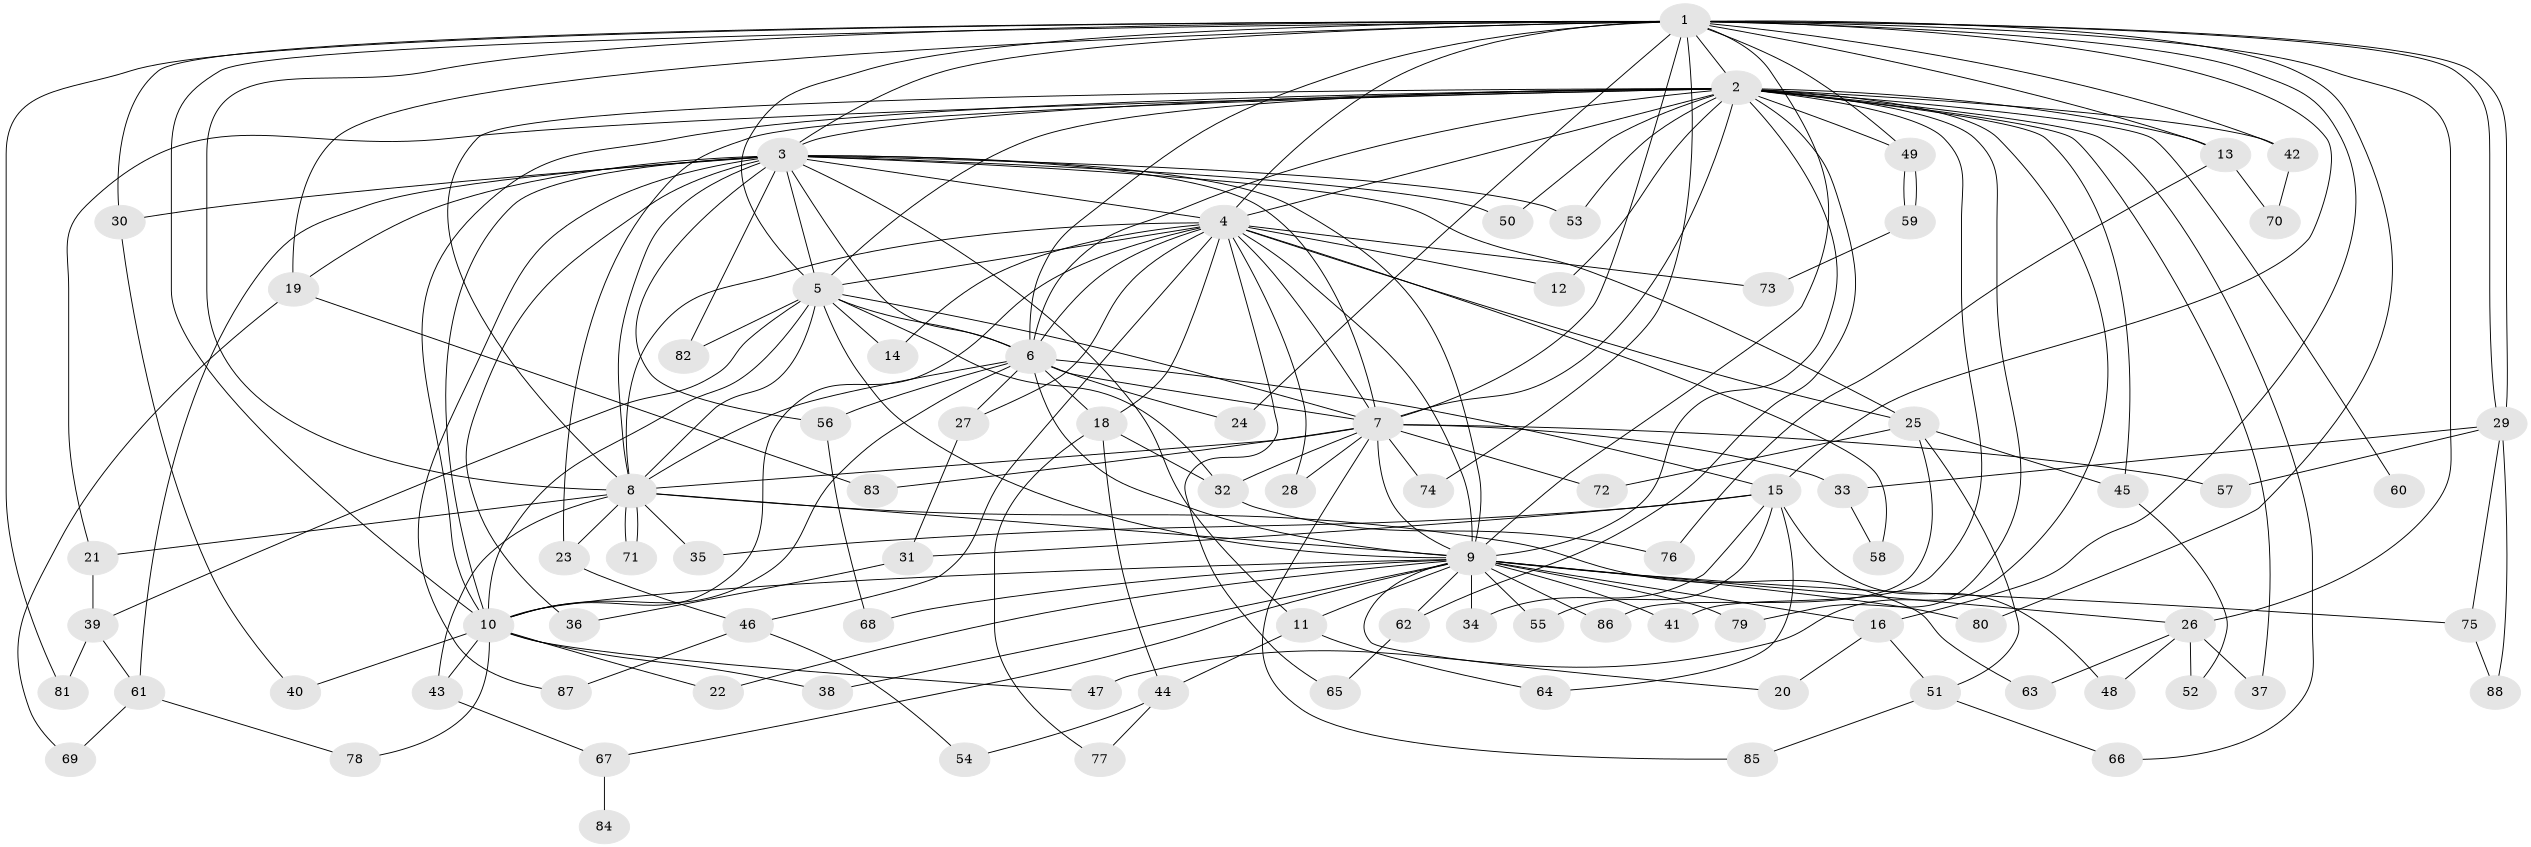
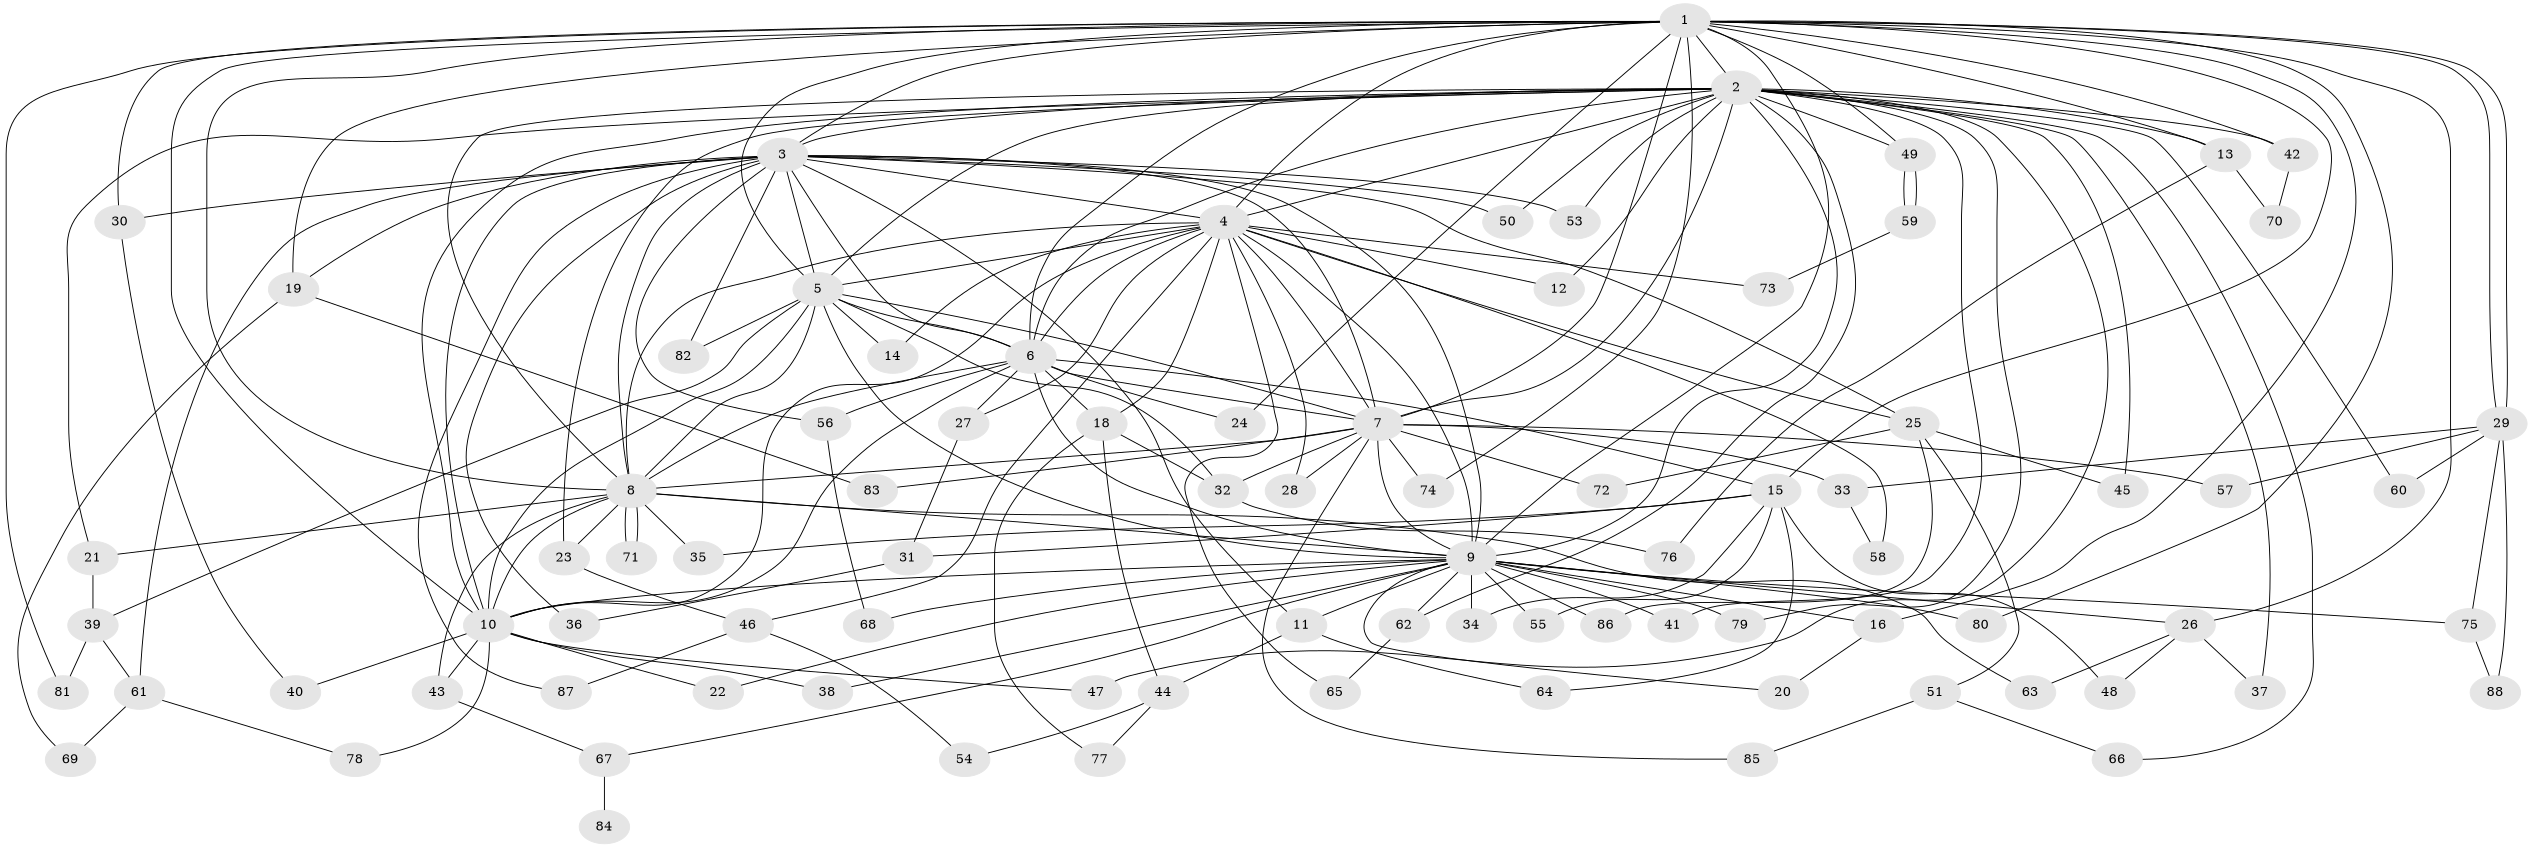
edge "29" -- "60": added
edge "8" -- "10": added
edge "16" -- "51": removed
node "52": removed
